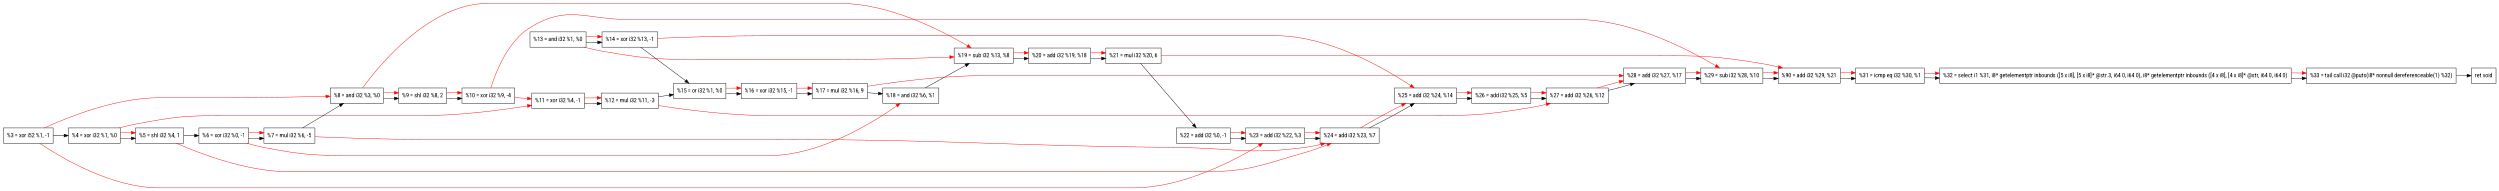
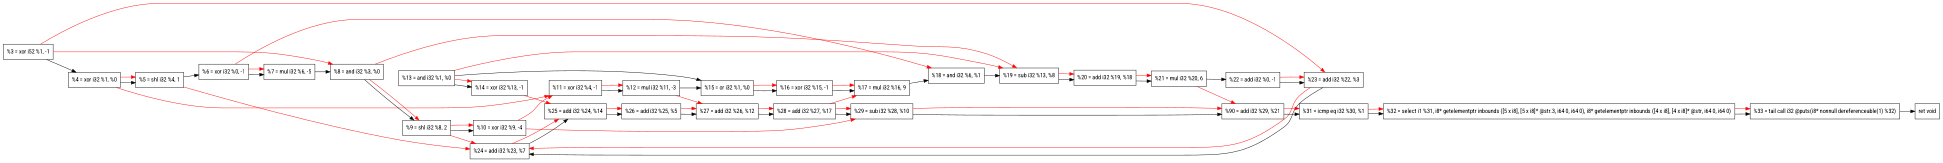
edge "%14 = xor i32 %13, -1" -> "%15 = or i32 %1, %0": now "%13 = and i32 %1, %0" -> "%15 = or i32 %1, %0"
edge "%17 = mul i32 %16, 9" -> "%28 = add i32 %27, %17": reversed
edge "%7 = mul i32 %6, -5" -> "%24 = add i32 %23, %7": now "%9 = shl i32 %8, 2" -> "%24 = add i32 %23, %7"
